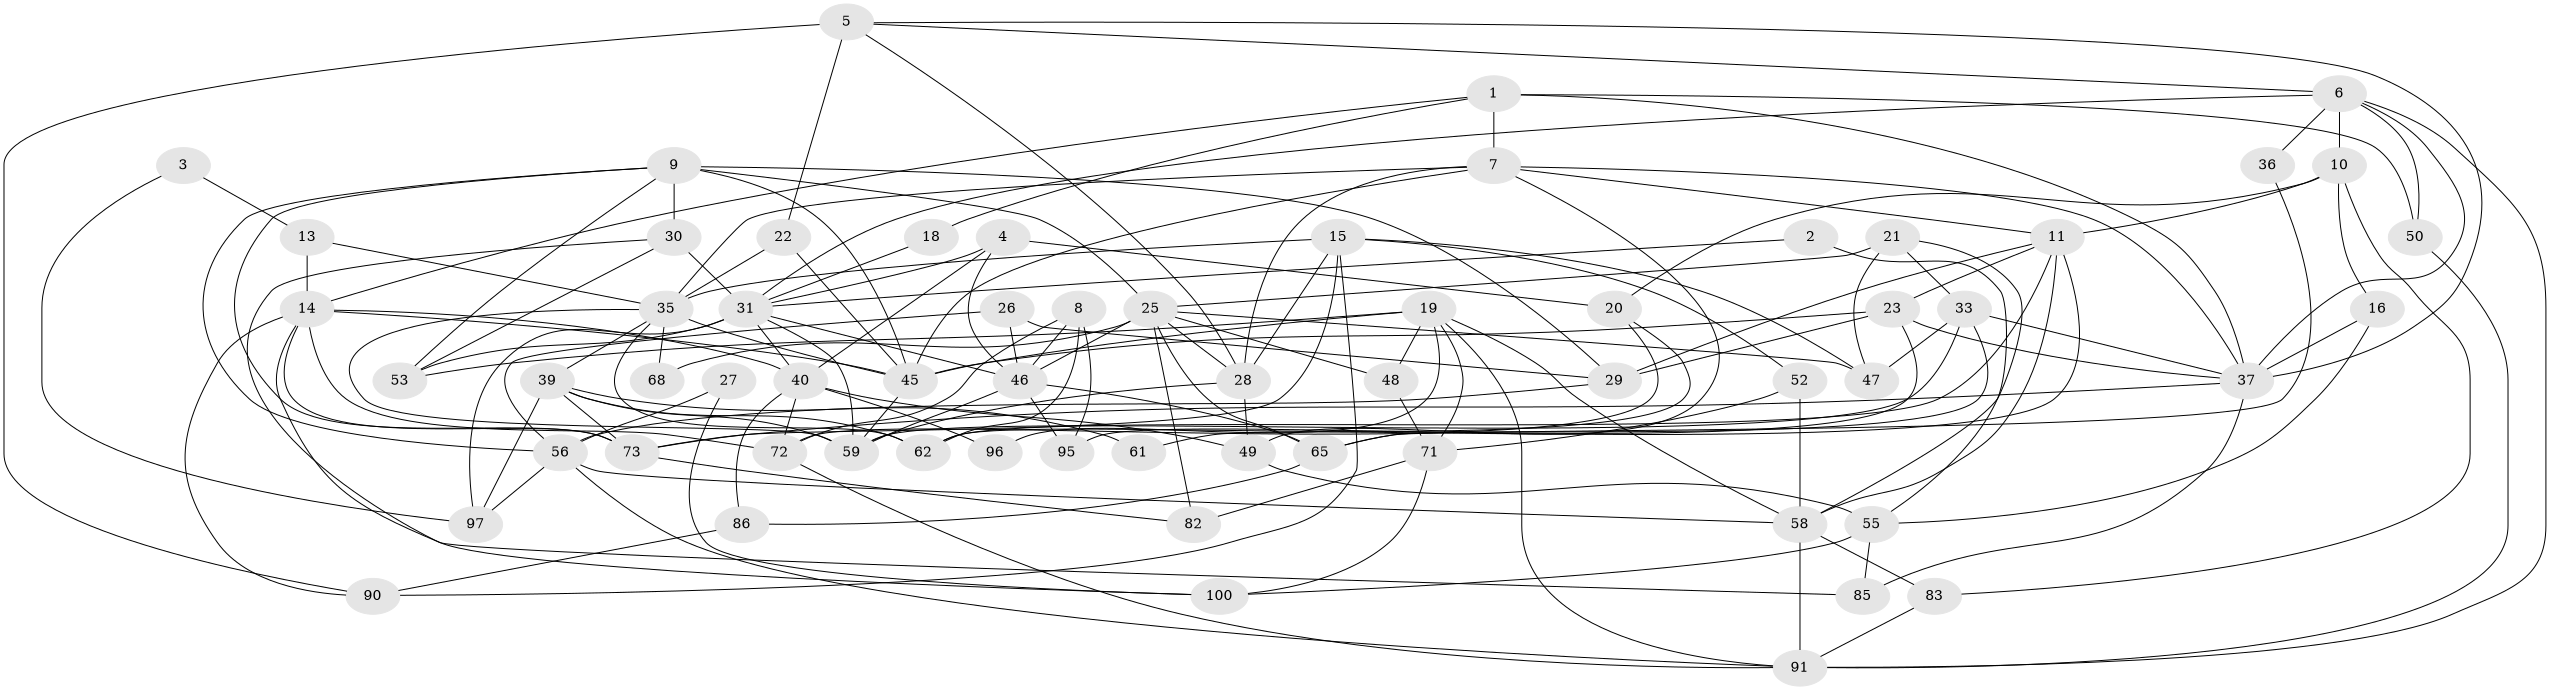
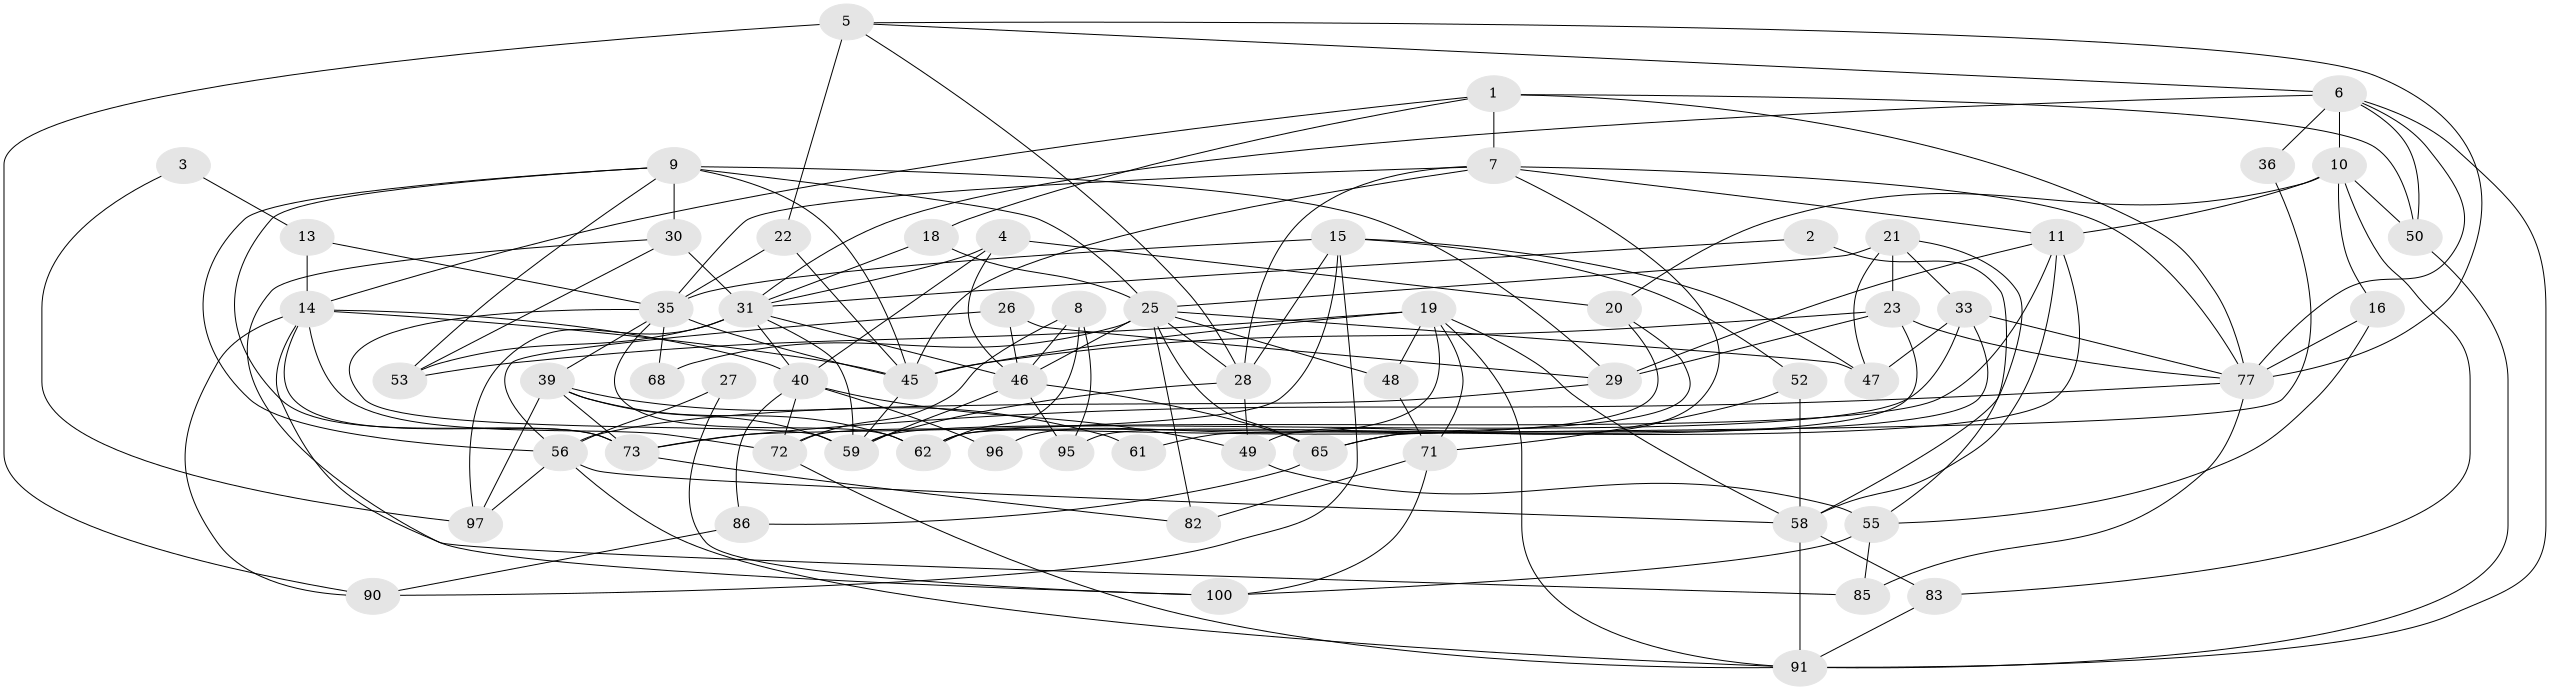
edge "10" -- "50": added
edge "18" -- "25": added
edge "11" -- "23": now "21" -- "23"
node "37": label "37" -> "77"
